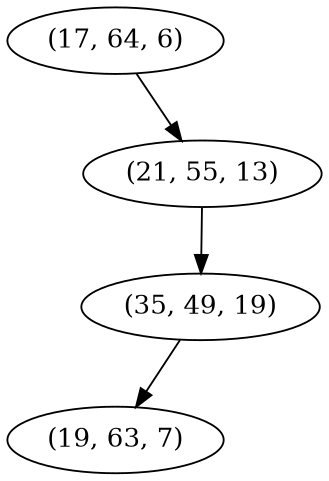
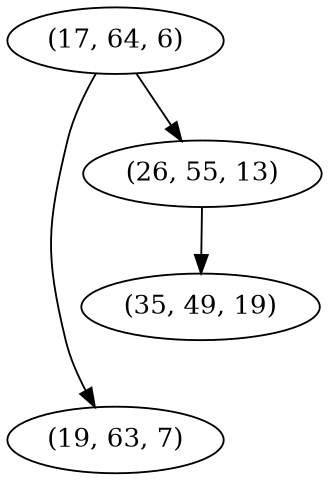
node "(21, 55, 13)": label "(21, 55, 13)" -> "(26, 55, 13)"
edge "(35, 49, 19)" -> "(19, 63, 7)": now "(17, 64, 6)" -> "(19, 63, 7)"
